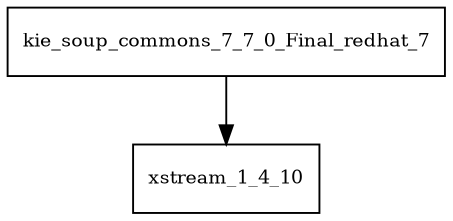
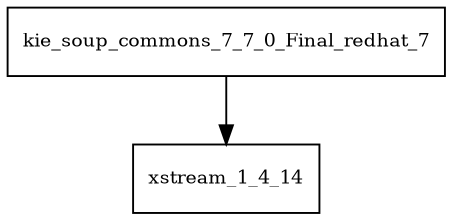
node "xstream_1_4_10": label "xstream_1_4_10" -> "xstream_1_4_14"
